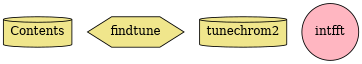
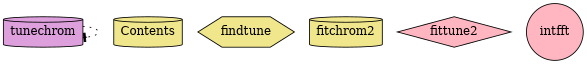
node "tunechrom": added
node "tunechrom2": label "tunechrom2" -> "fitchrom2"
node "fittune2": added
